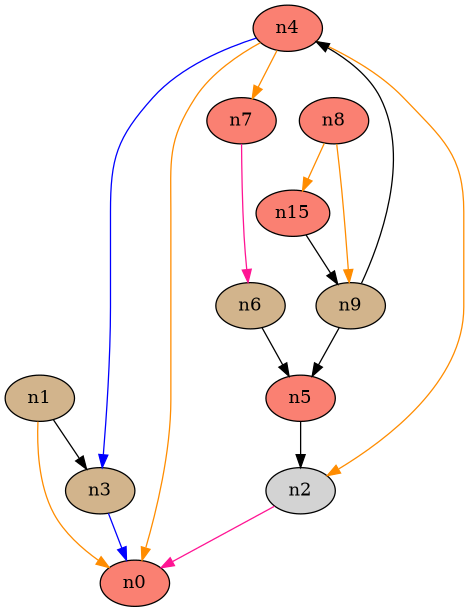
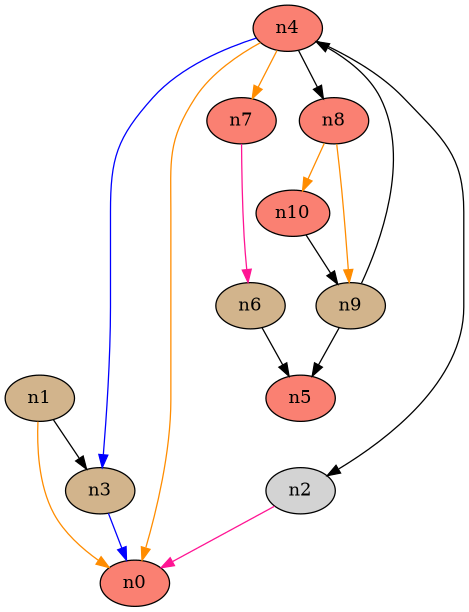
edge "n4" -> "n8": added
node "n15": label "n15" -> "n10"
edge "n4" -> "n2": color darkorange -> black
edge "n5" -> "n2": removed
